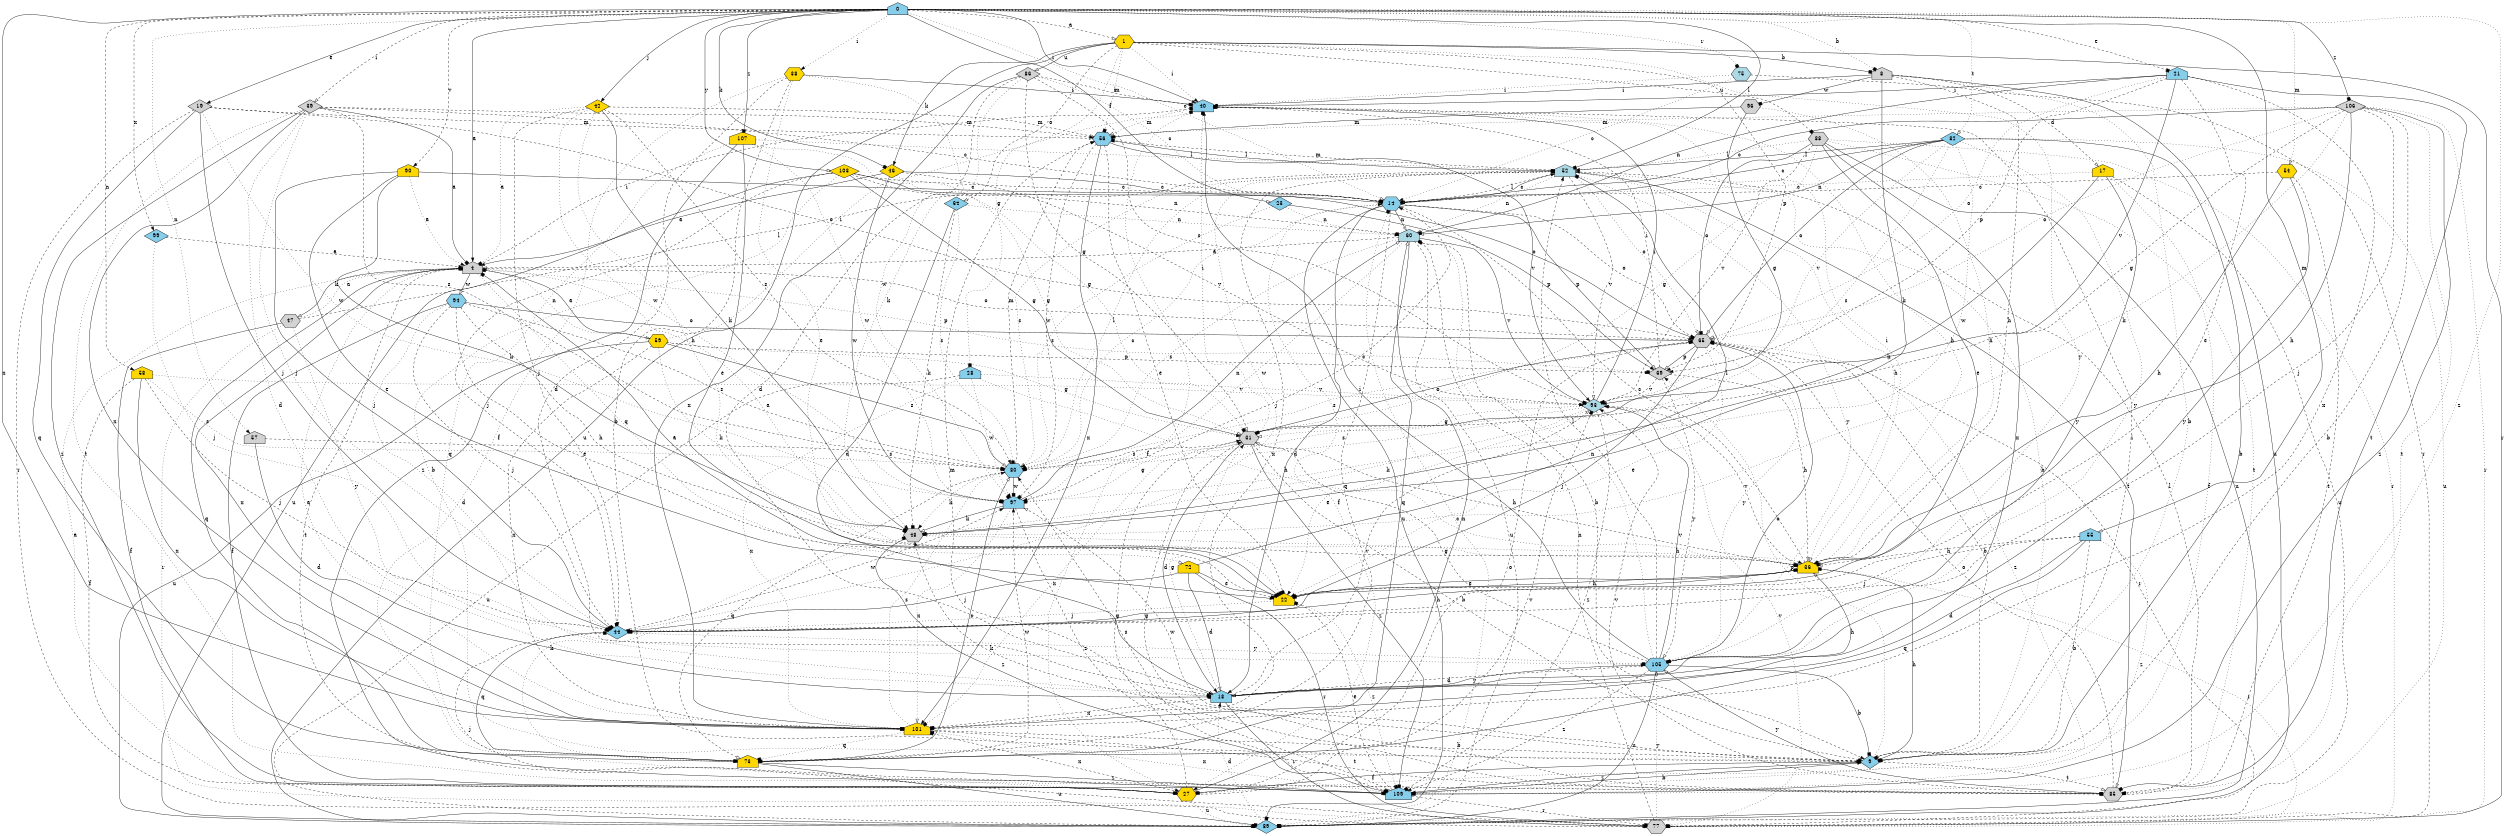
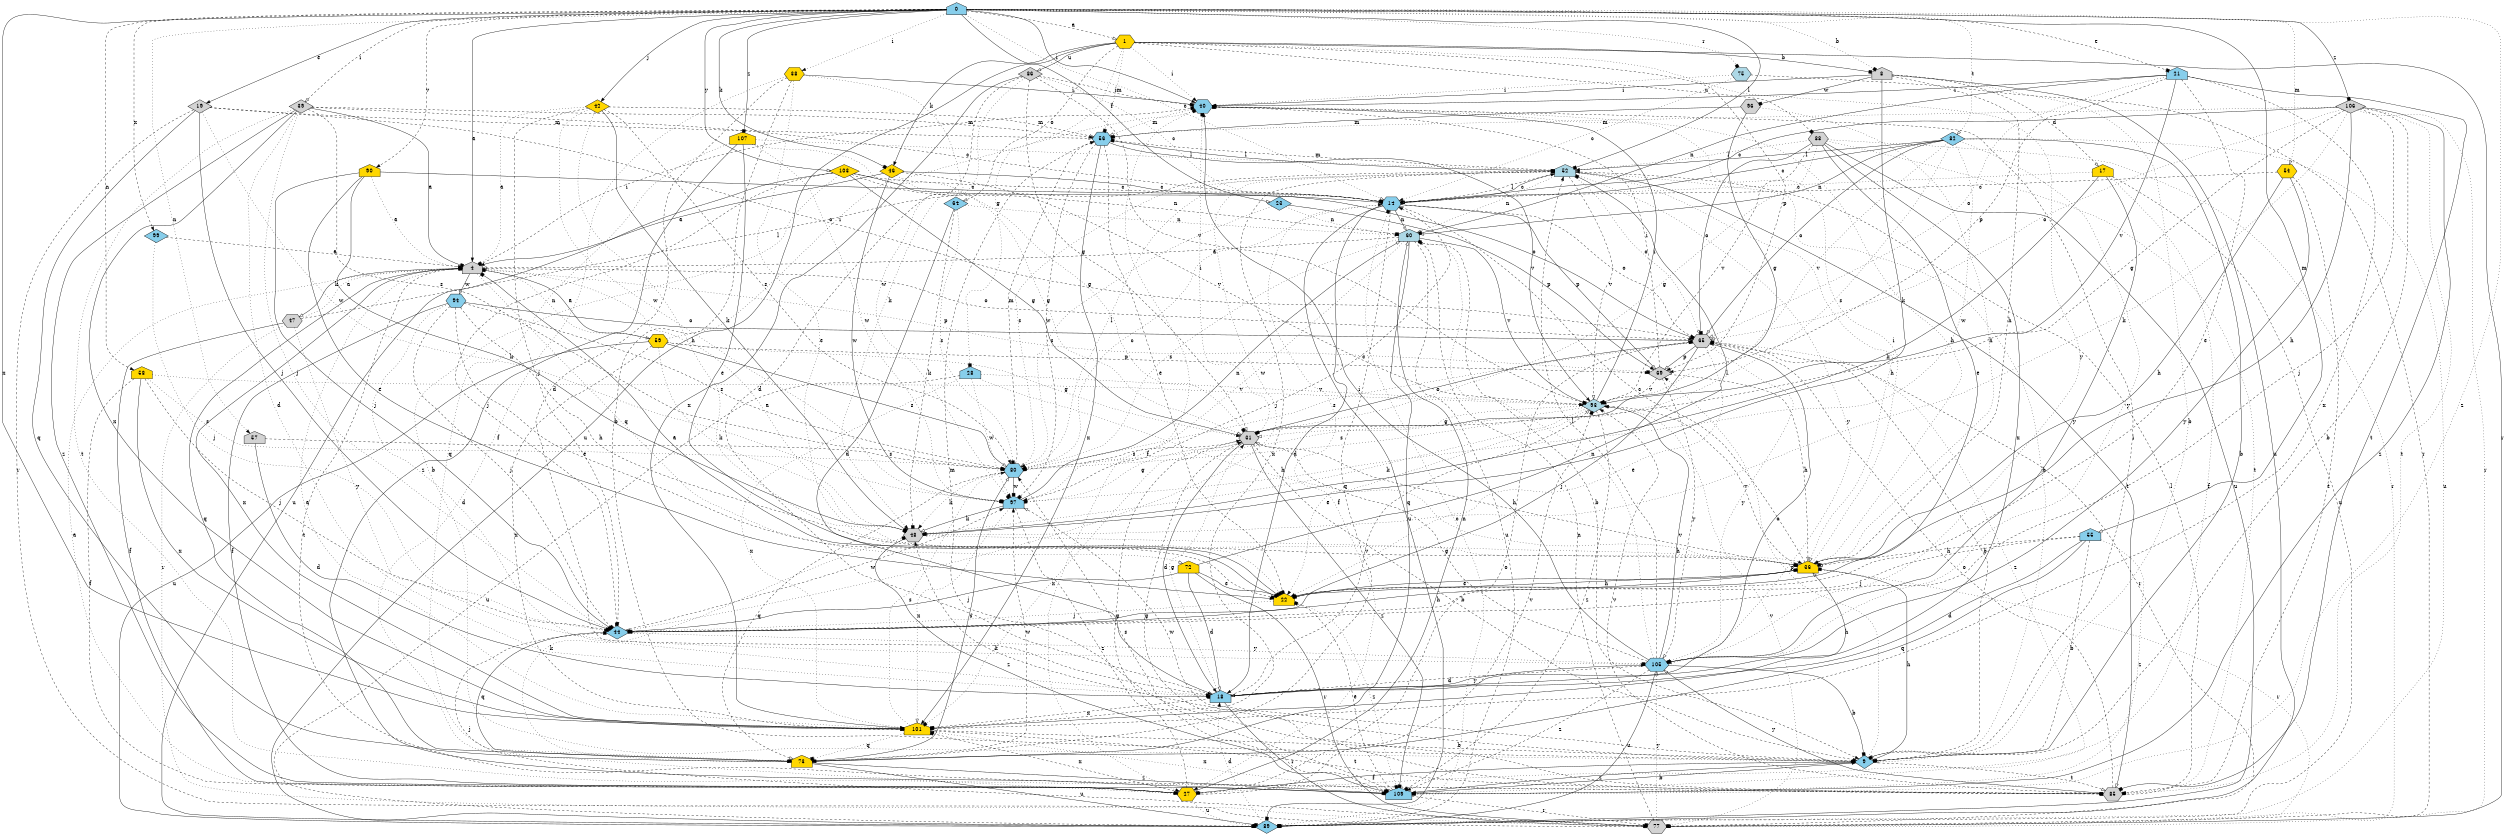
node "40": shape house -> hexagon
edge "86" -> "93": label "s" -> "v"
